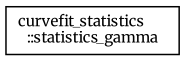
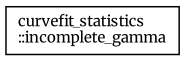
node "curvefit_statistics ::statistics_gamma": label "curvefit_statistics ::statistics_gamma" -> "curvefit_statistics ::incomplete_gamma"
